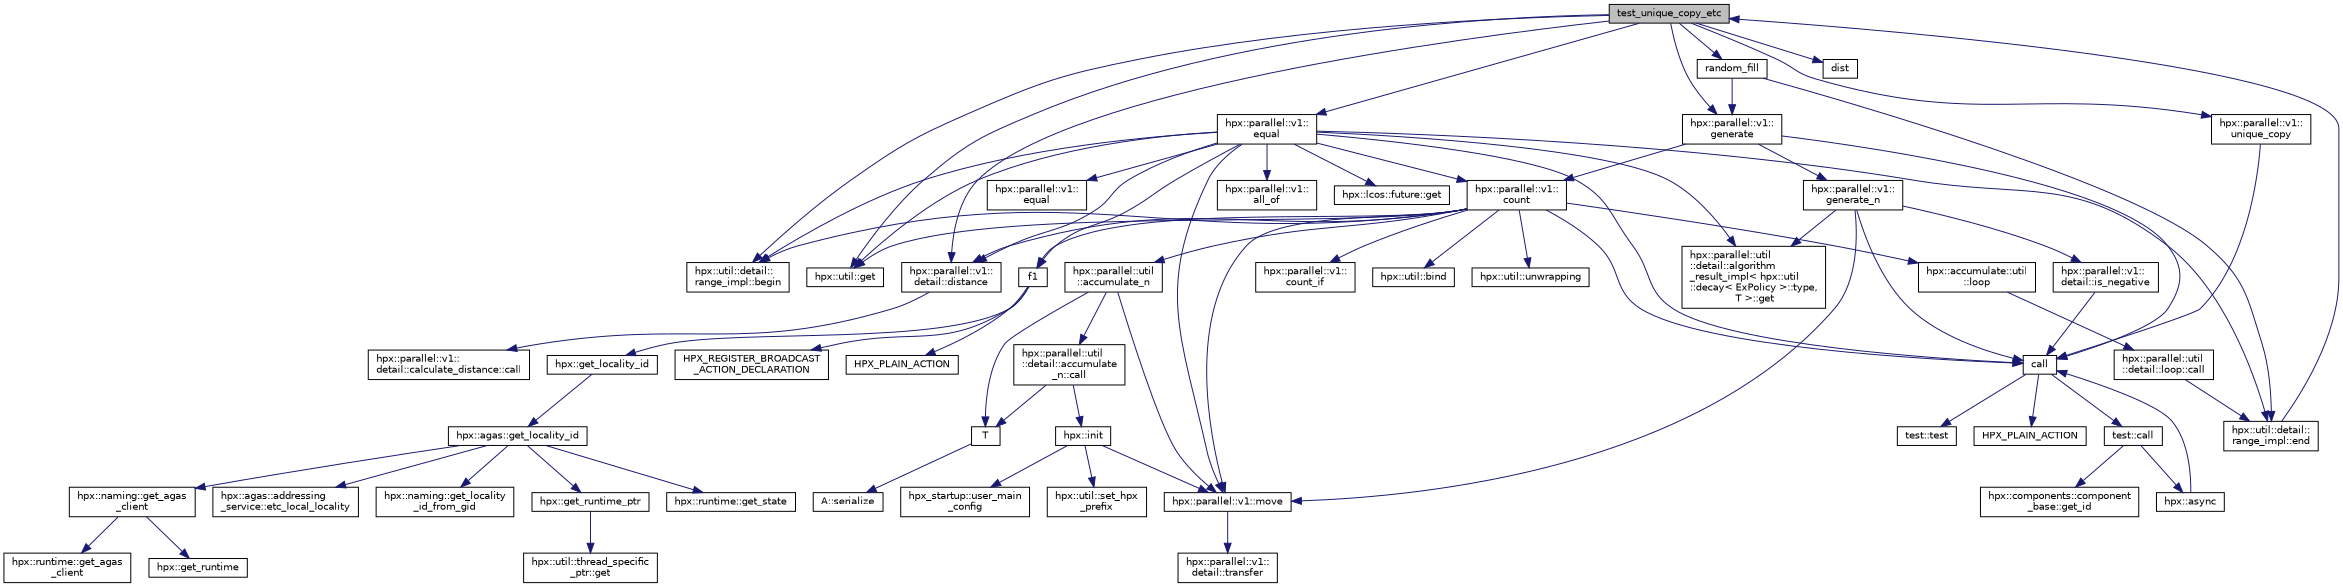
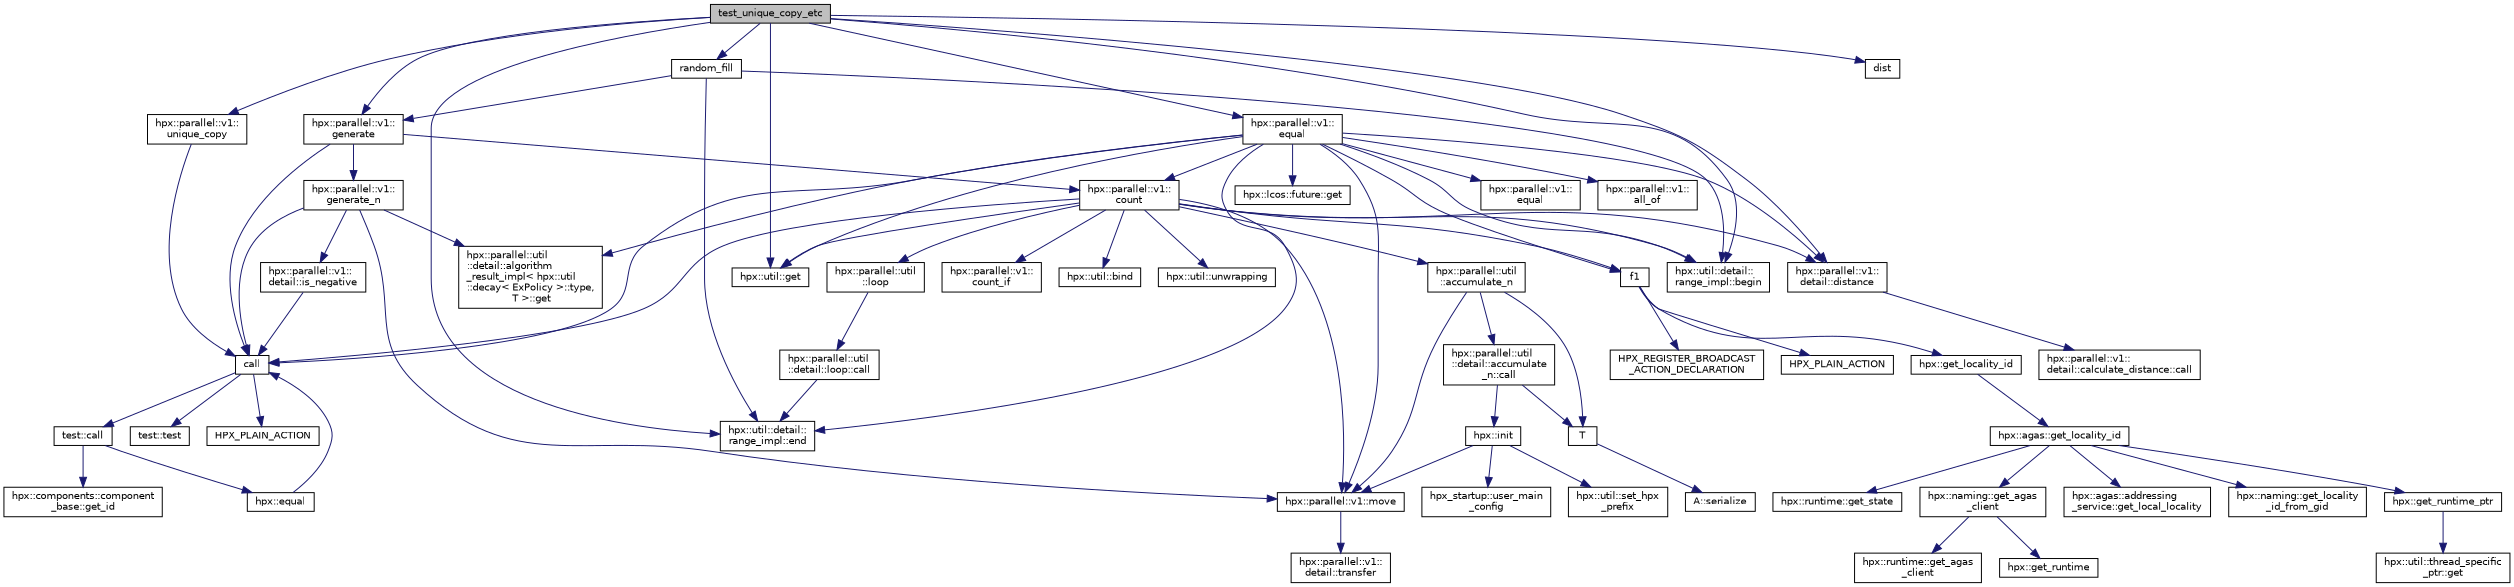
edge "hpx::util::detail:: range_impl::end" -> "test_unique_copy_etc": reversed
edge "random_fill" -> "hpx::util::detail:: range_impl::begin": added
node "hpx::accumulate::util ::loop": label "hpx::accumulate::util ::loop" -> "hpx::parallel::util ::loop"
node "hpx::agas::addressing _service::etc_local_locality": label "hpx::agas::addressing _service::etc_local_locality" -> "hpx::agas::addressing _service::get_local_locality"
node "hpx::async": label "hpx::async" -> "hpx::equal"
